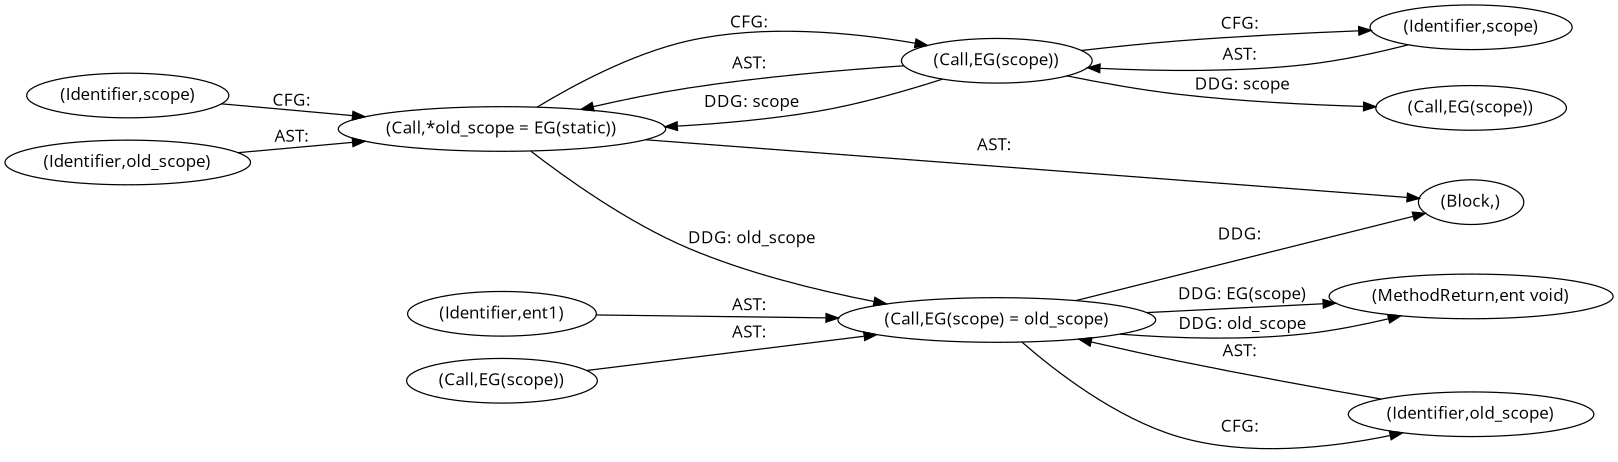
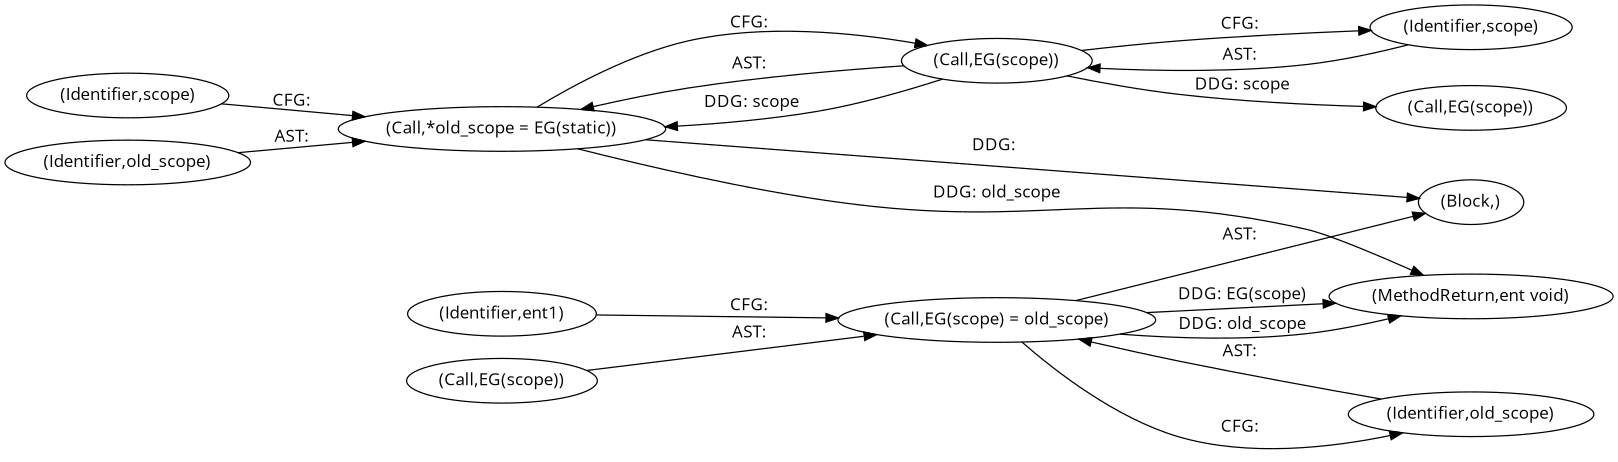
edge "(Call,*old_scope = EG(static))" -> "(Block,)": label "AST: " -> "DDG: "
edge "(Call,EG(scope) = old_scope)" -> "(Block,)": label "DDG: " -> "AST: "
edge "(Call,*old_scope = EG(static))" -> "(Call,EG(scope) = old_scope)": now "(Call,*old_scope = EG(static))" -> "(MethodReturn,ent void)"
edge "(Identifier,ent1)" -> "(Call,EG(scope) = old_scope)": label "AST: " -> "CFG: "
